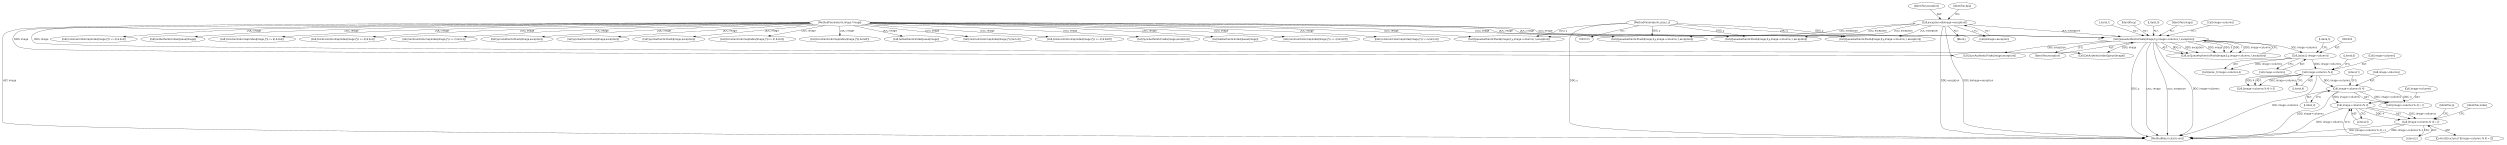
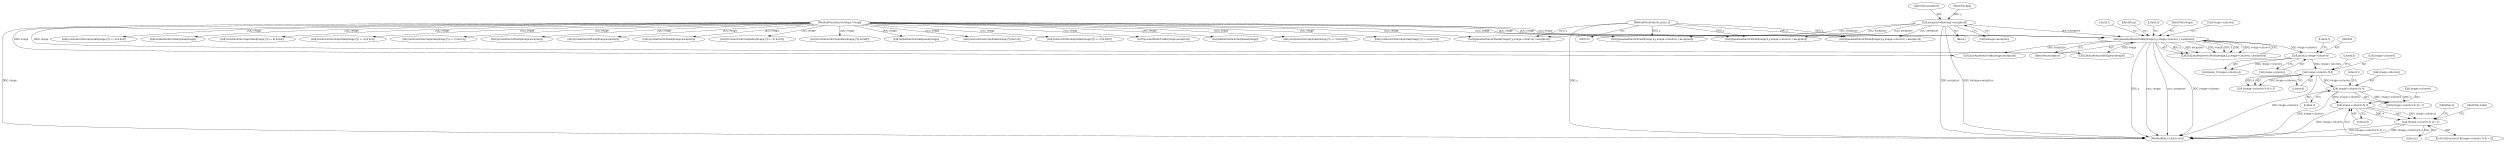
edge "(Identifier,bpp)" -> "(Call,exception=(&image->exception))": label "CFG: " -> "DDG: y"
edge "(MethodParameterIn,Image *image)" -> "(MethodReturn,static void)": label "AST: image" -> "DDG: image"
